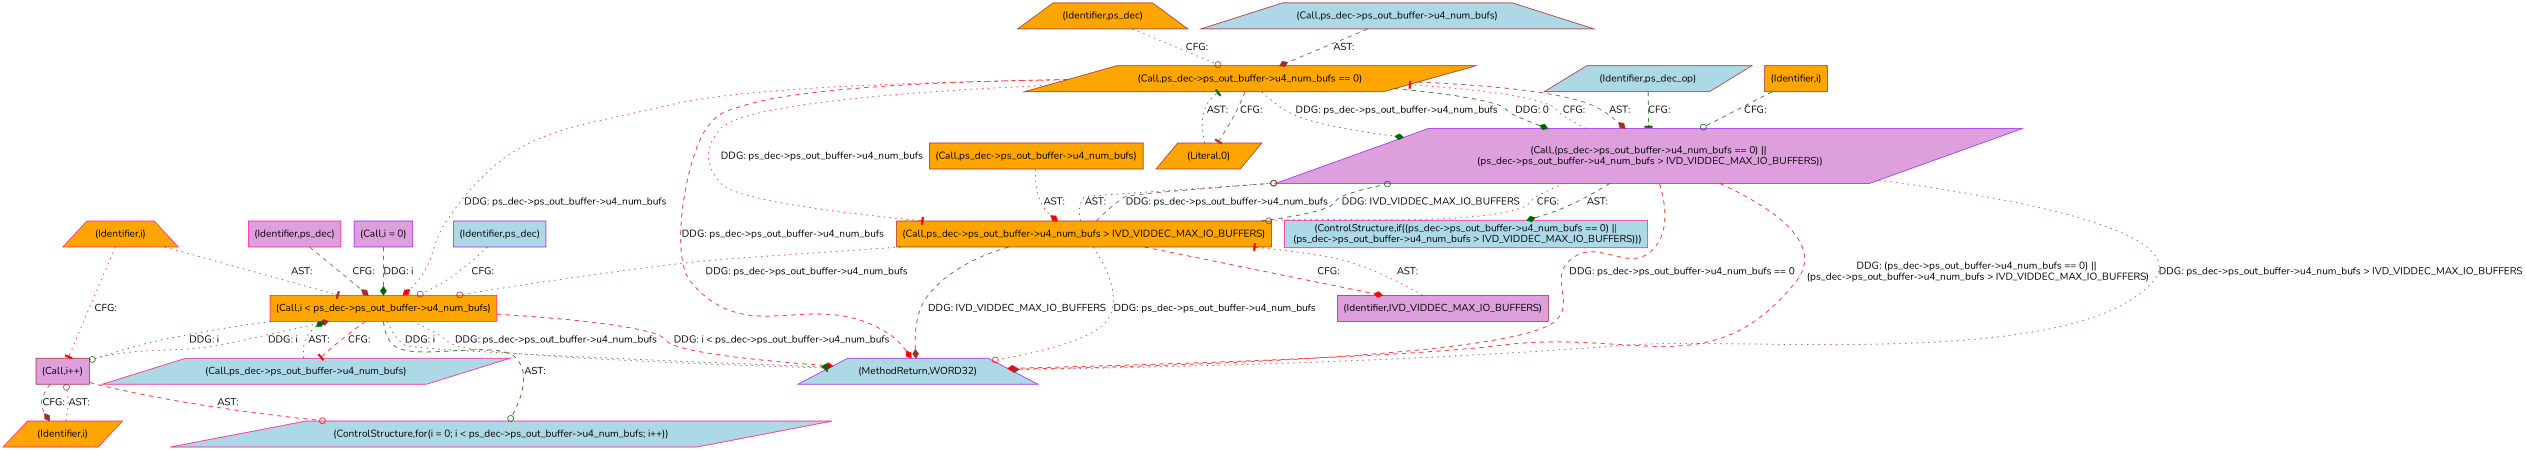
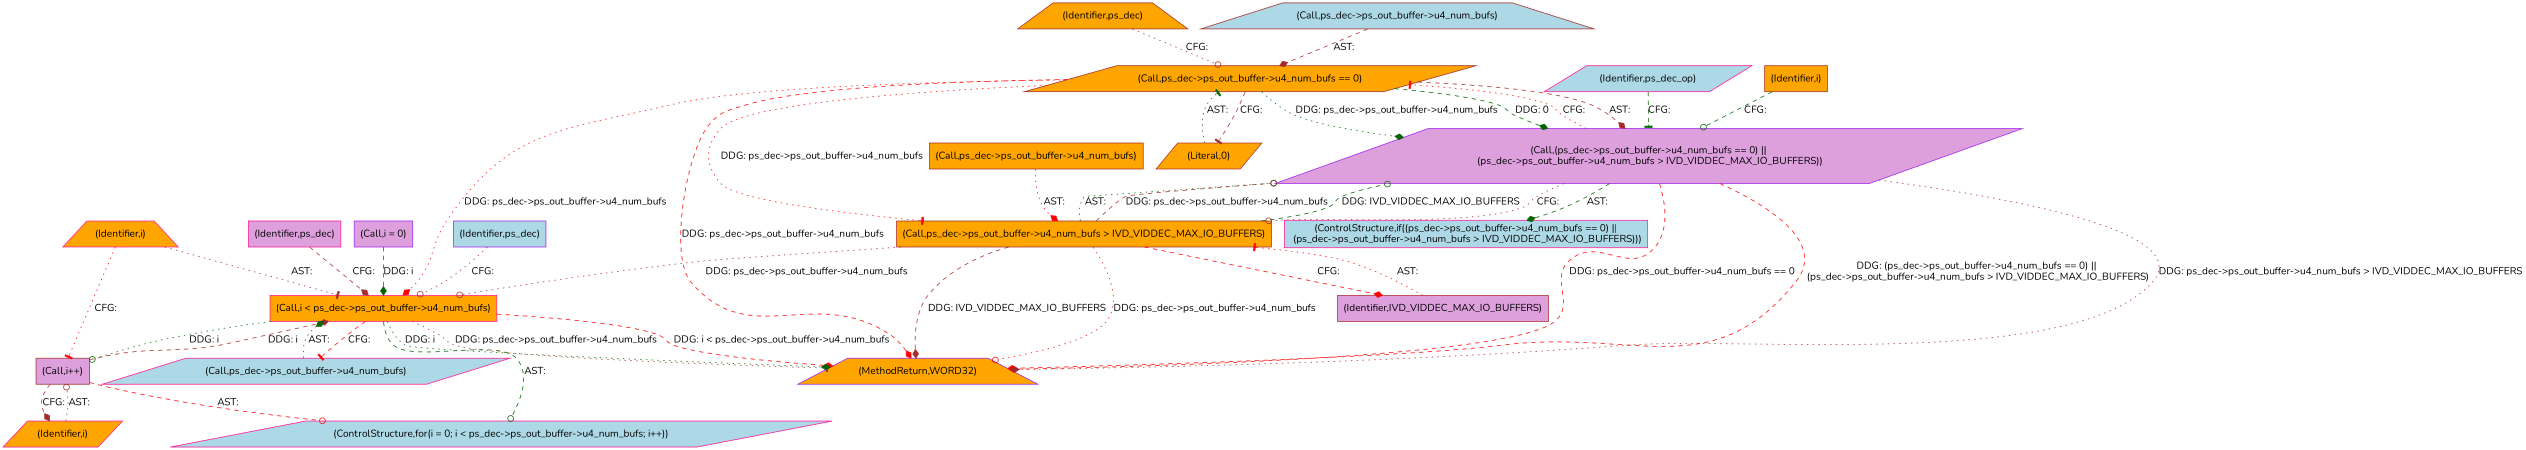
node "(Identifier,ps_dec_op)": color brown -> deeppink
edge "(Call,i++)" -> "(Call,i < ps_dec->ps_out_buffer->u4_num_bufs)": style dotted -> dashed
node "(MethodReturn,WORD32)": fillcolor lightblue -> orange
